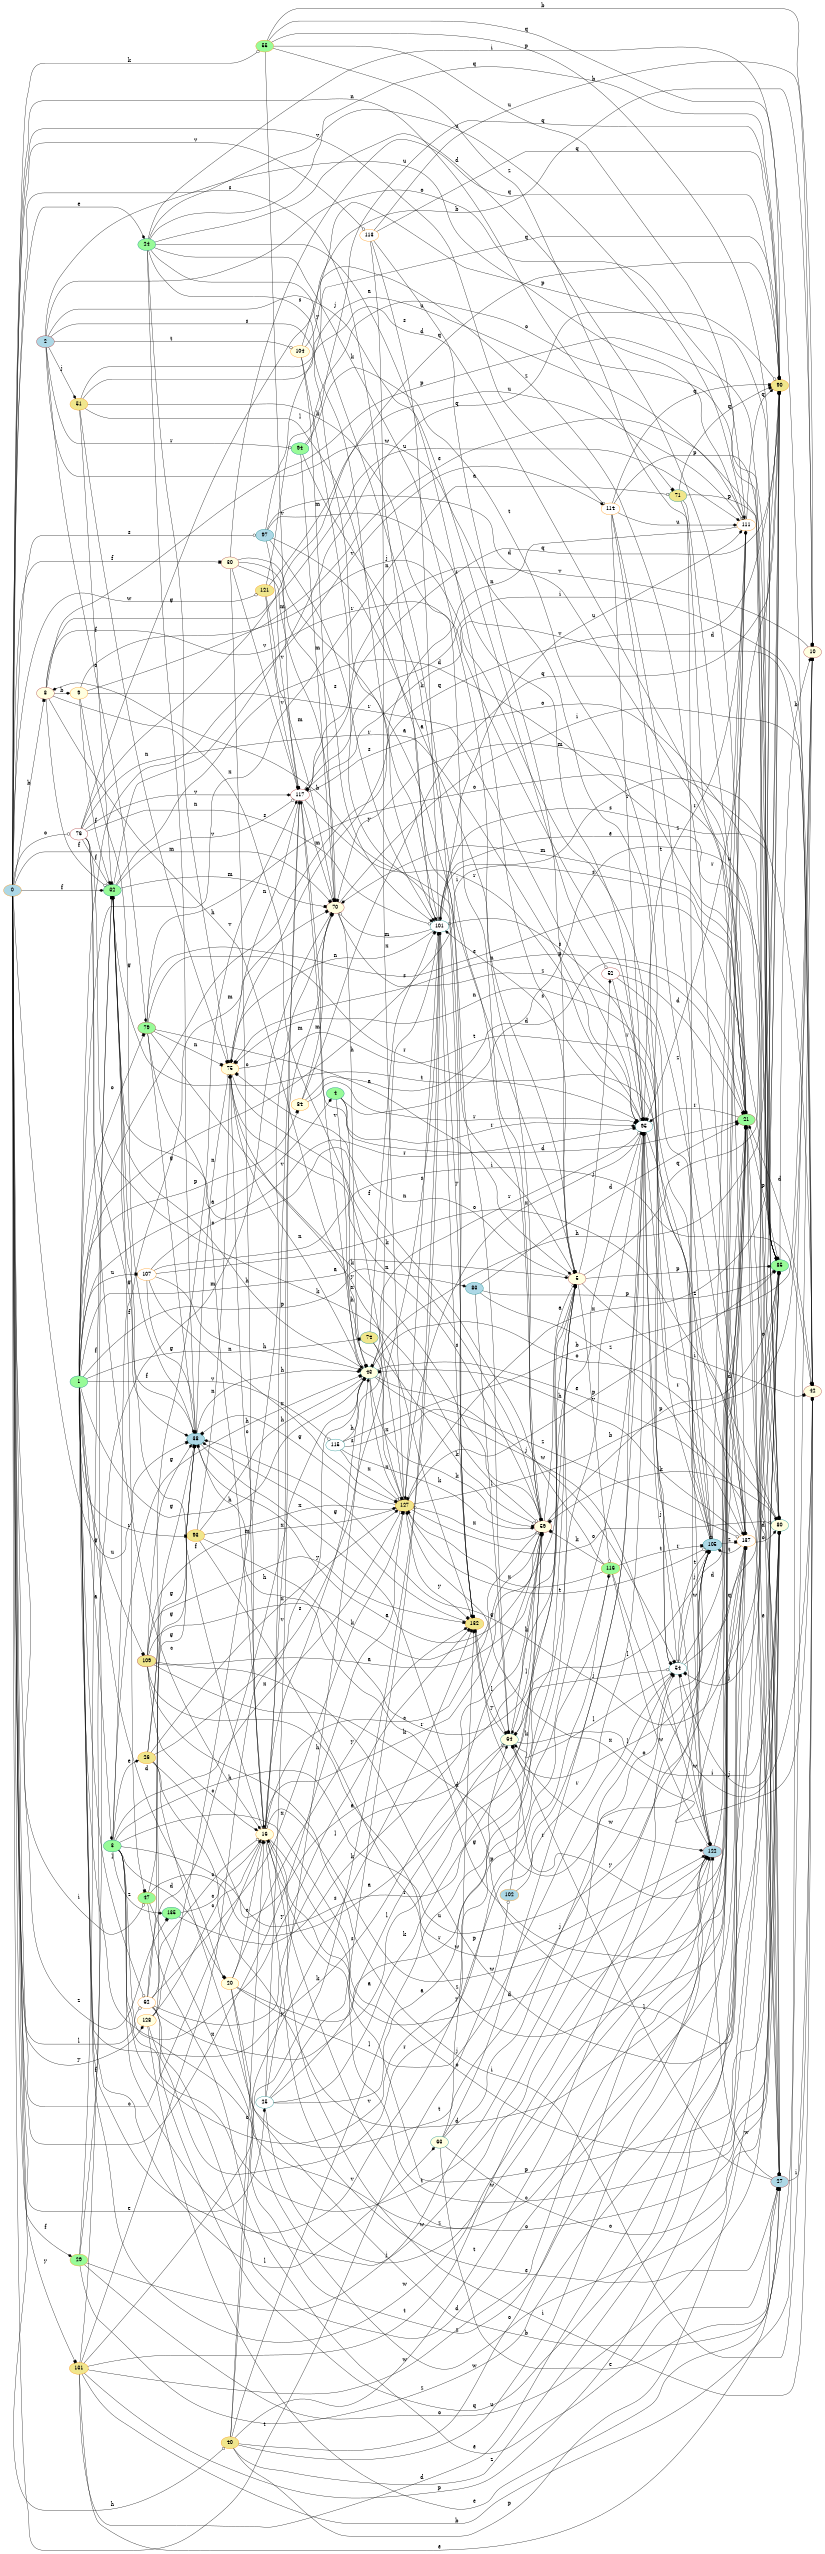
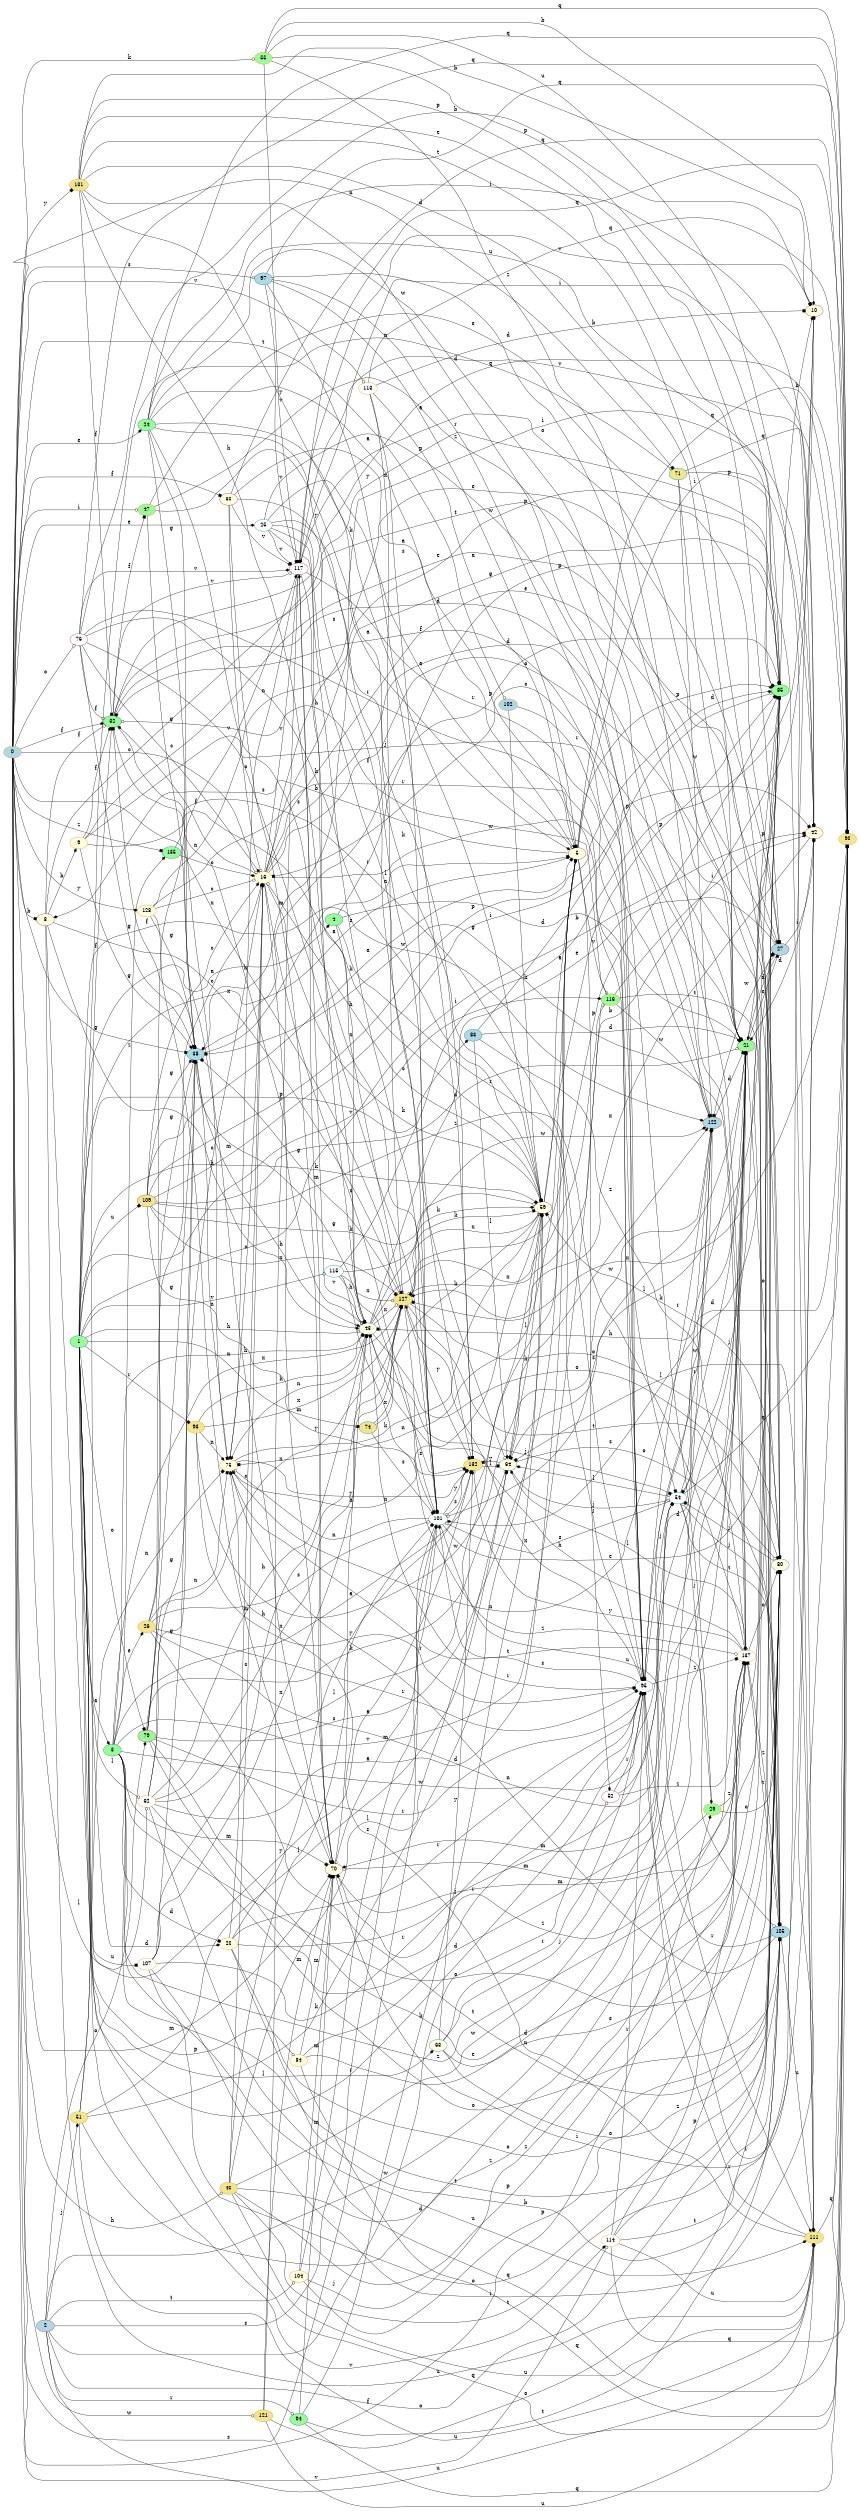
node "111": fillcolor white -> khaki
edge "1" -> "84": arrowhead box -> odot
edge "116" -> "59": removed, label "k"
edge "29" -> "54": reversed
